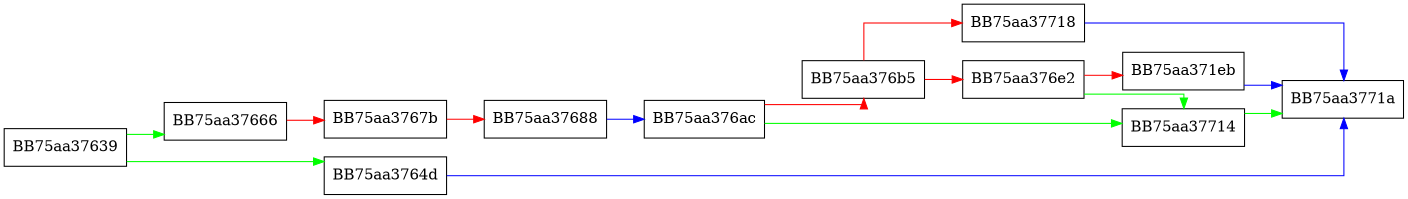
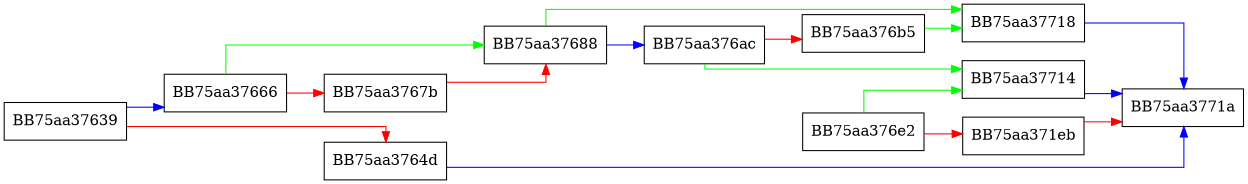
edge "BB75aa37688" -> "BB75aa37718": added
edge "BB75aa376b5" -> "BB75aa37718": color red -> green
edge "BB75aa37666" -> "BB75aa37688": added
edge "BB75aa376b5" -> "BB75aa376e2": removed
edge "BB75aa371eb" -> "BB75aa3771a": color blue -> red
edge "BB75aa37714" -> "BB75aa3771a": color green -> blue
edge "BB75aa37639" -> "BB75aa37666": color green -> blue
edge "BB75aa37639" -> "BB75aa3764d": color green -> red
